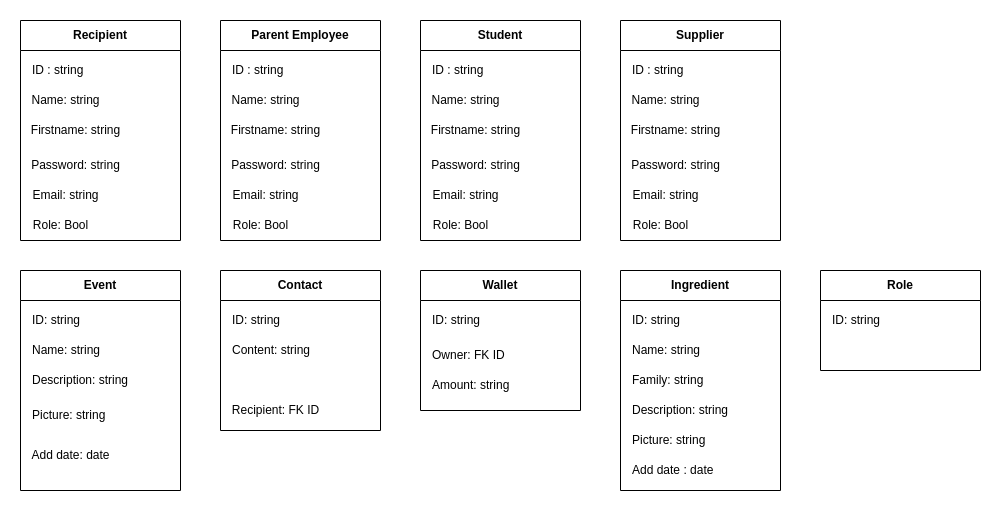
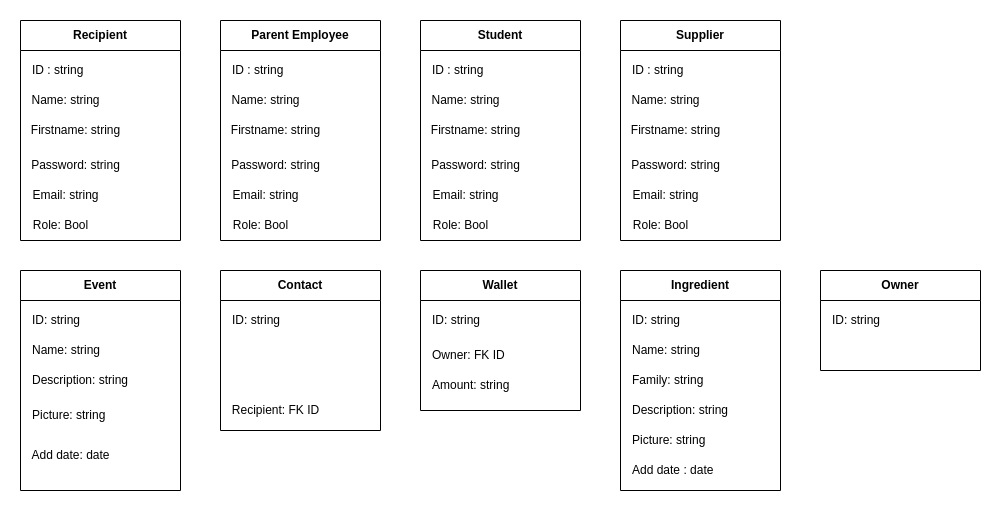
node "Role": label "Role" -> "Owner"
node "Content: string": removed
